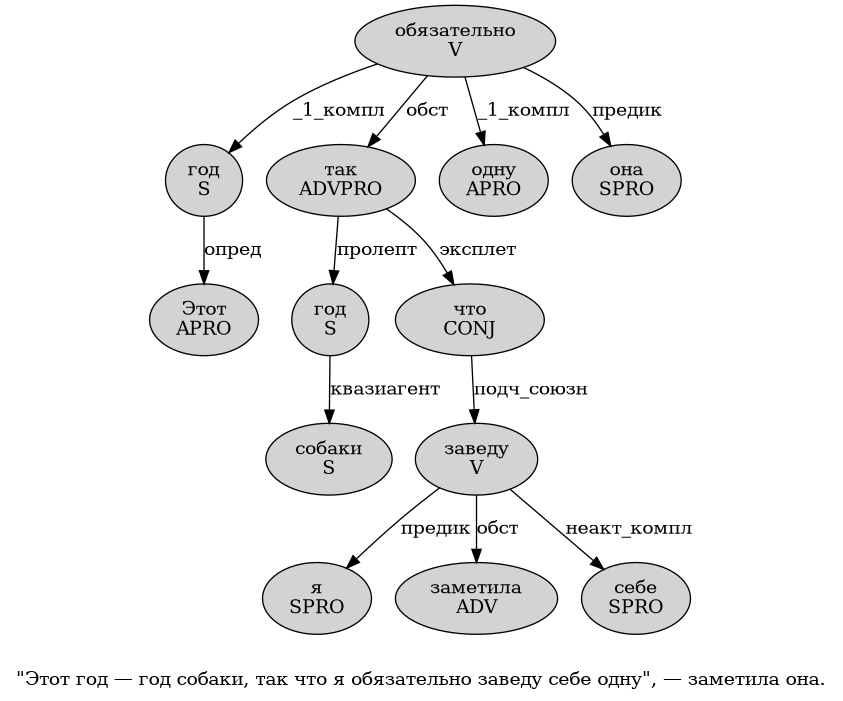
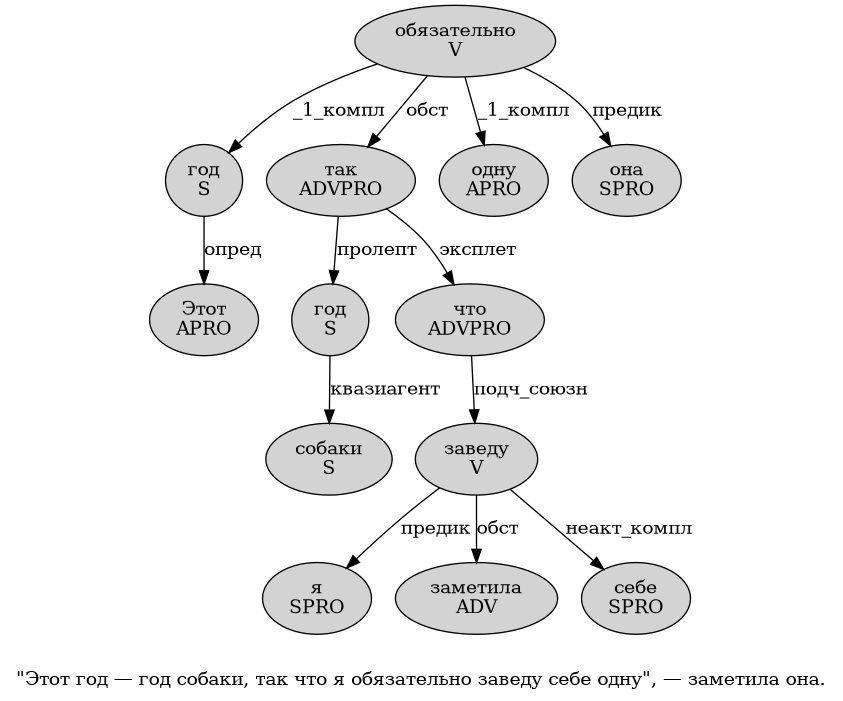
node "что CONJ": label "что CONJ" -> "что ADVPRO"
